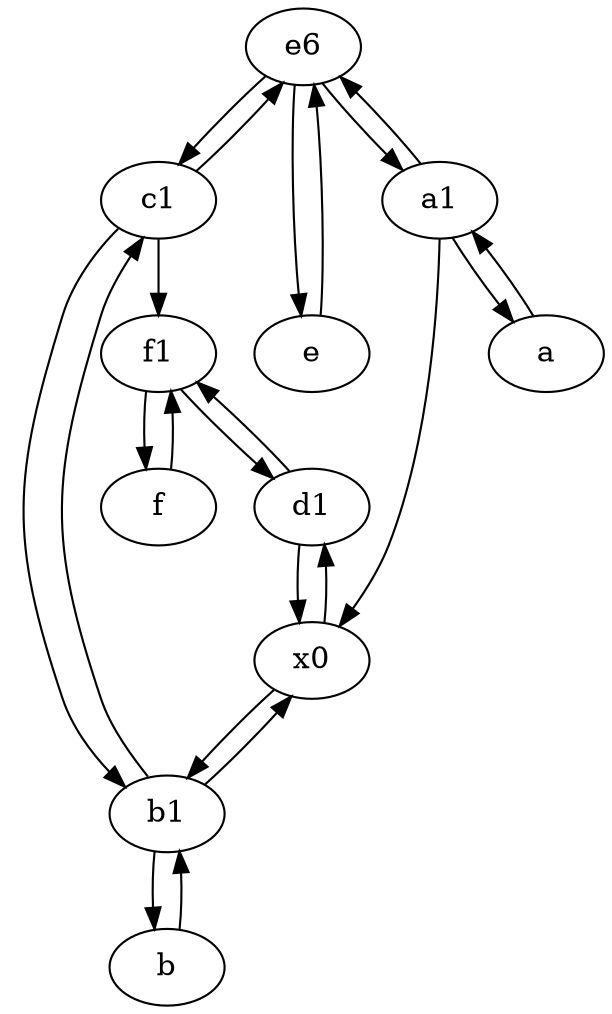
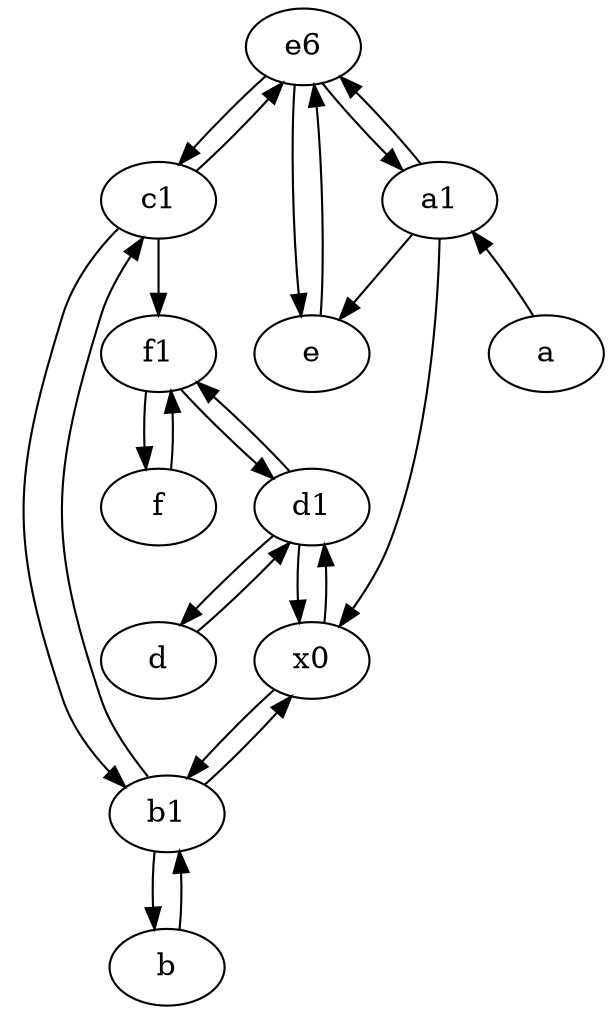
edge "a1" -> "a": now "a1" -> "e"
node "d": added
